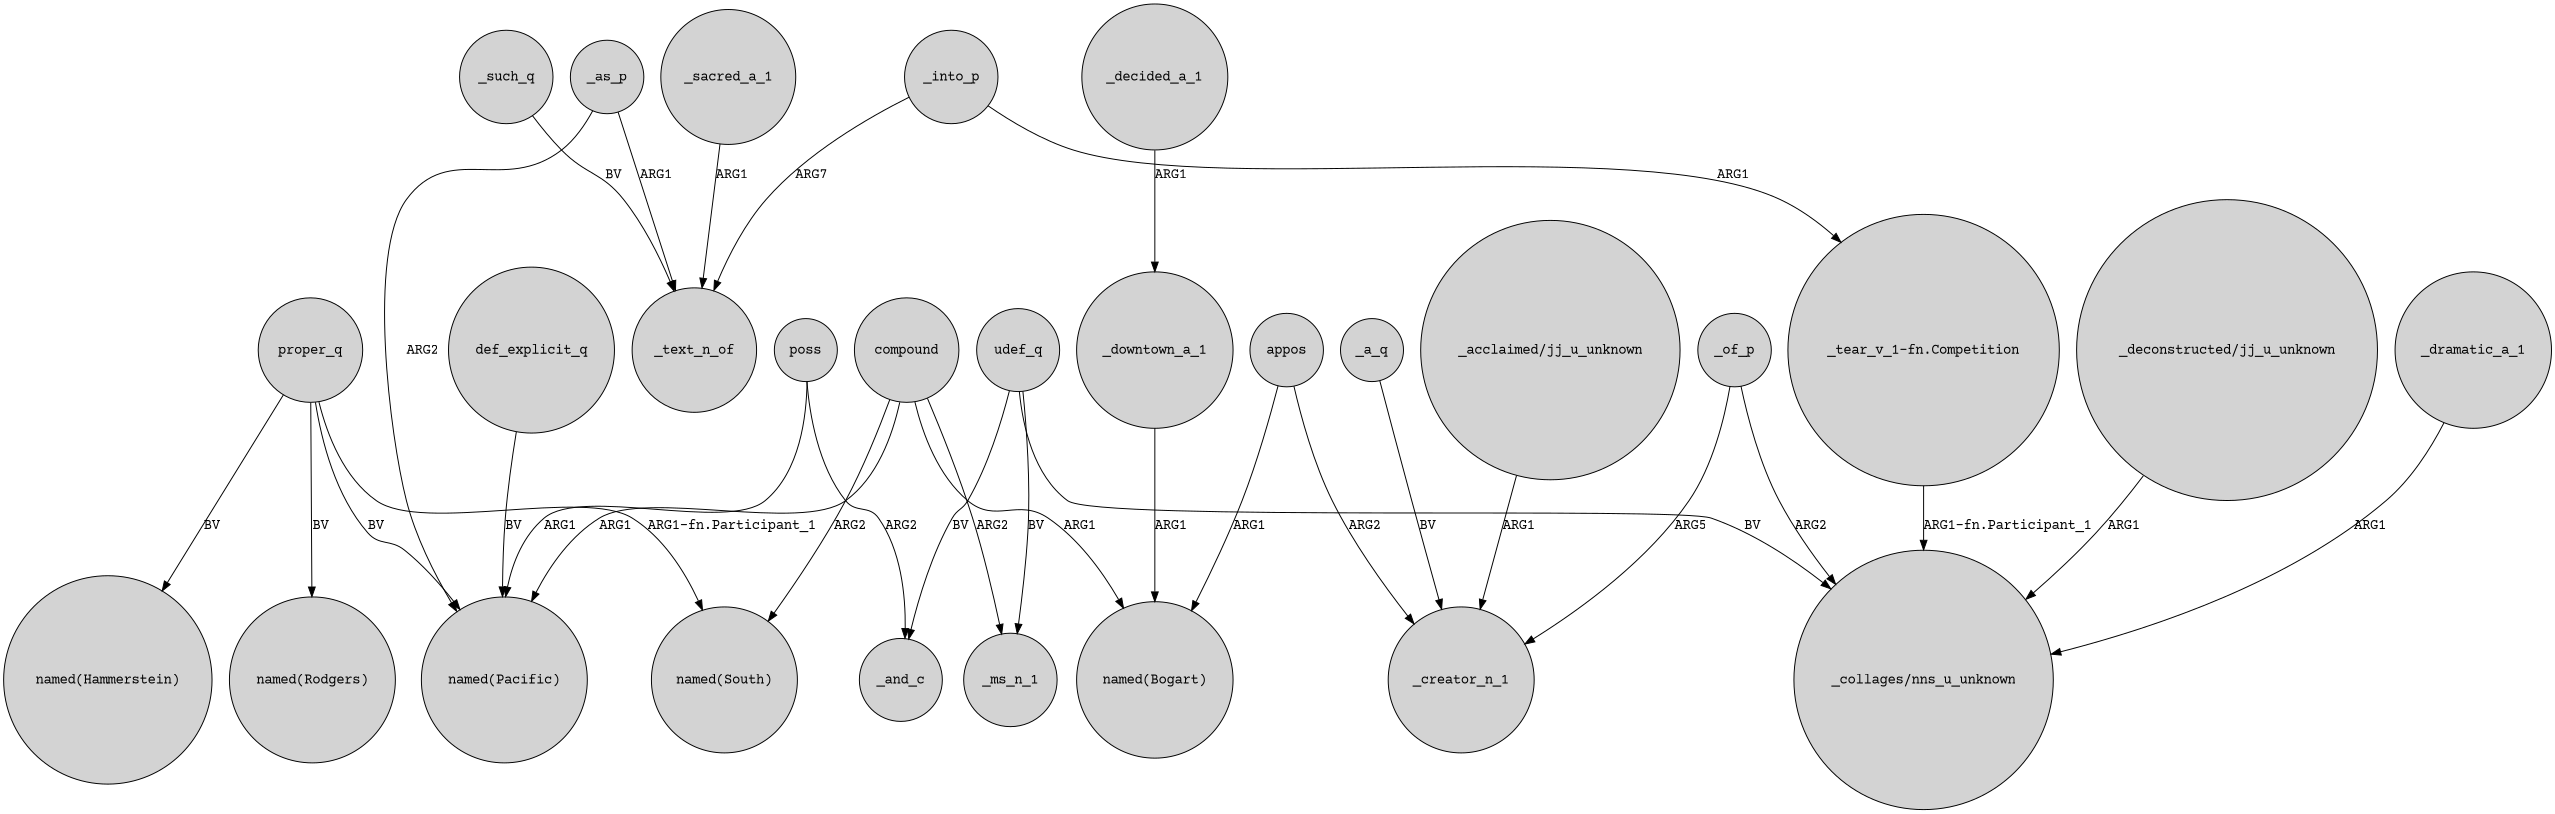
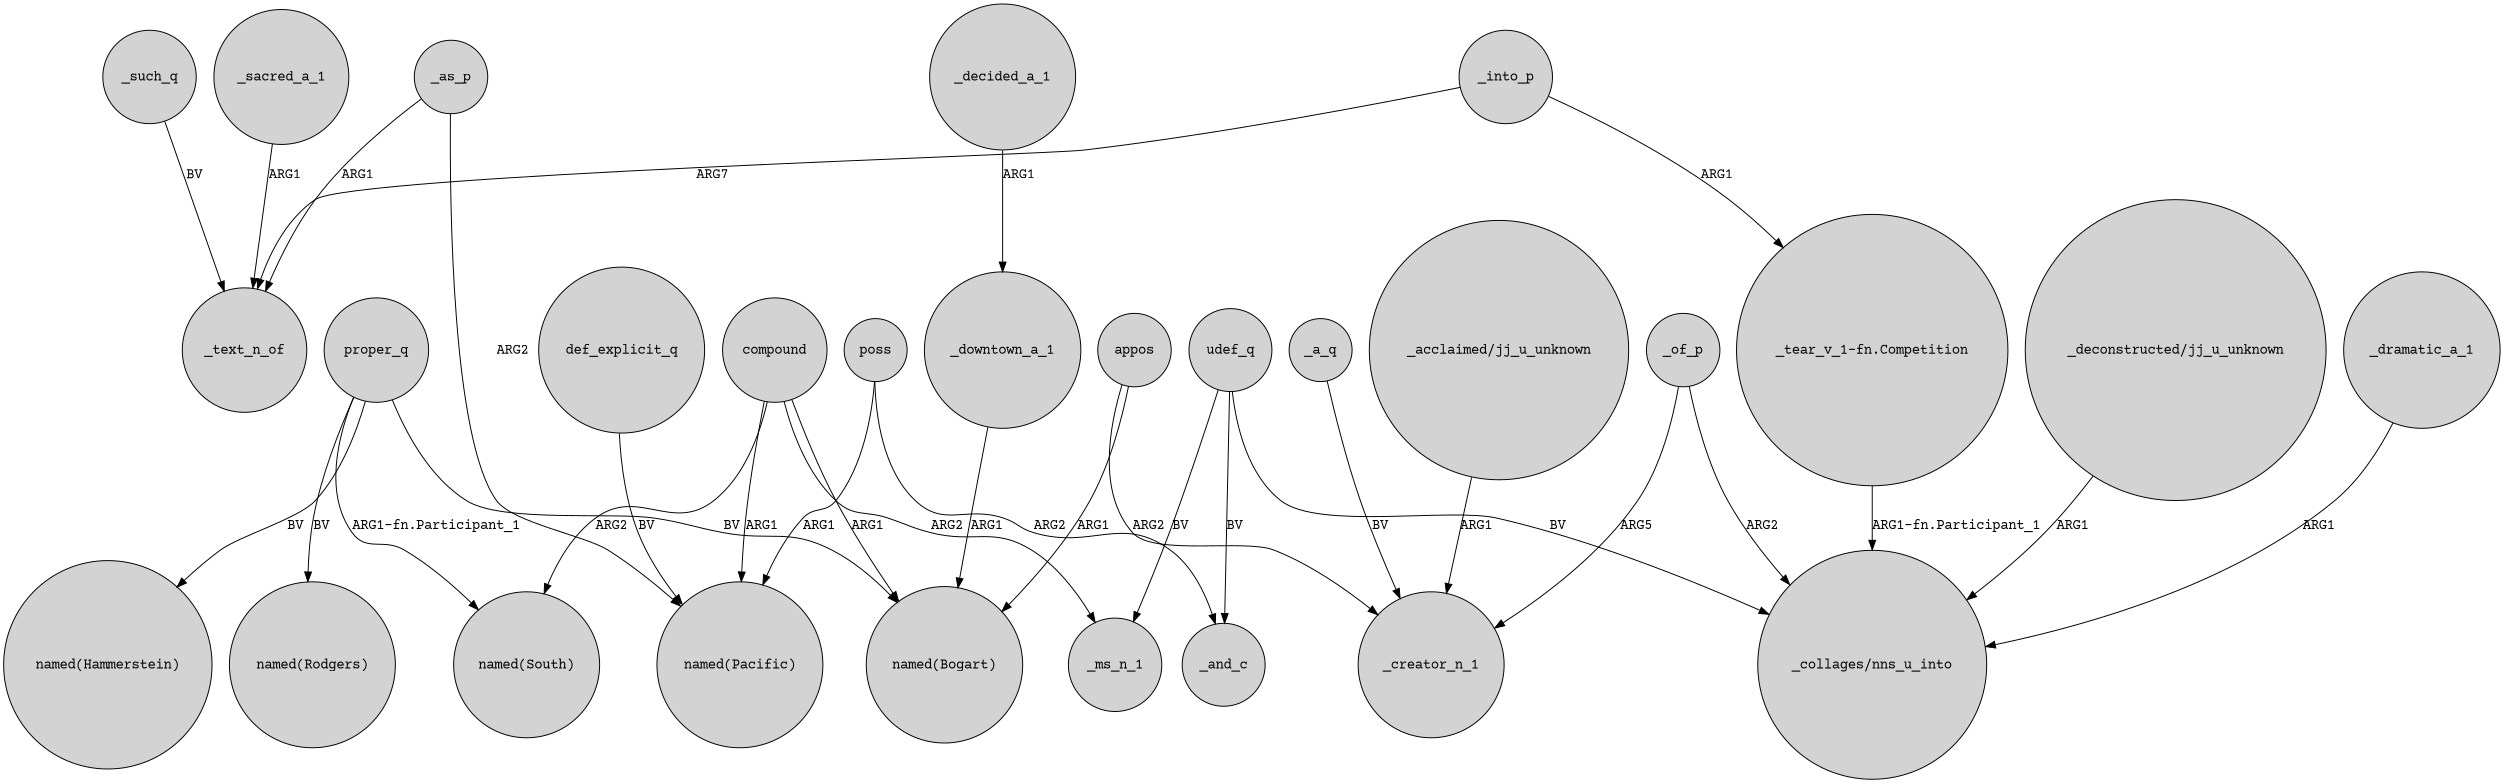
edge "proper_q" -> "named(Pacific)": now "proper_q" -> "named(Bogart)"
node "_collages/nns_u_unknown": label "_collages/nns_u_unknown" -> "_collages/nns_u_into"
